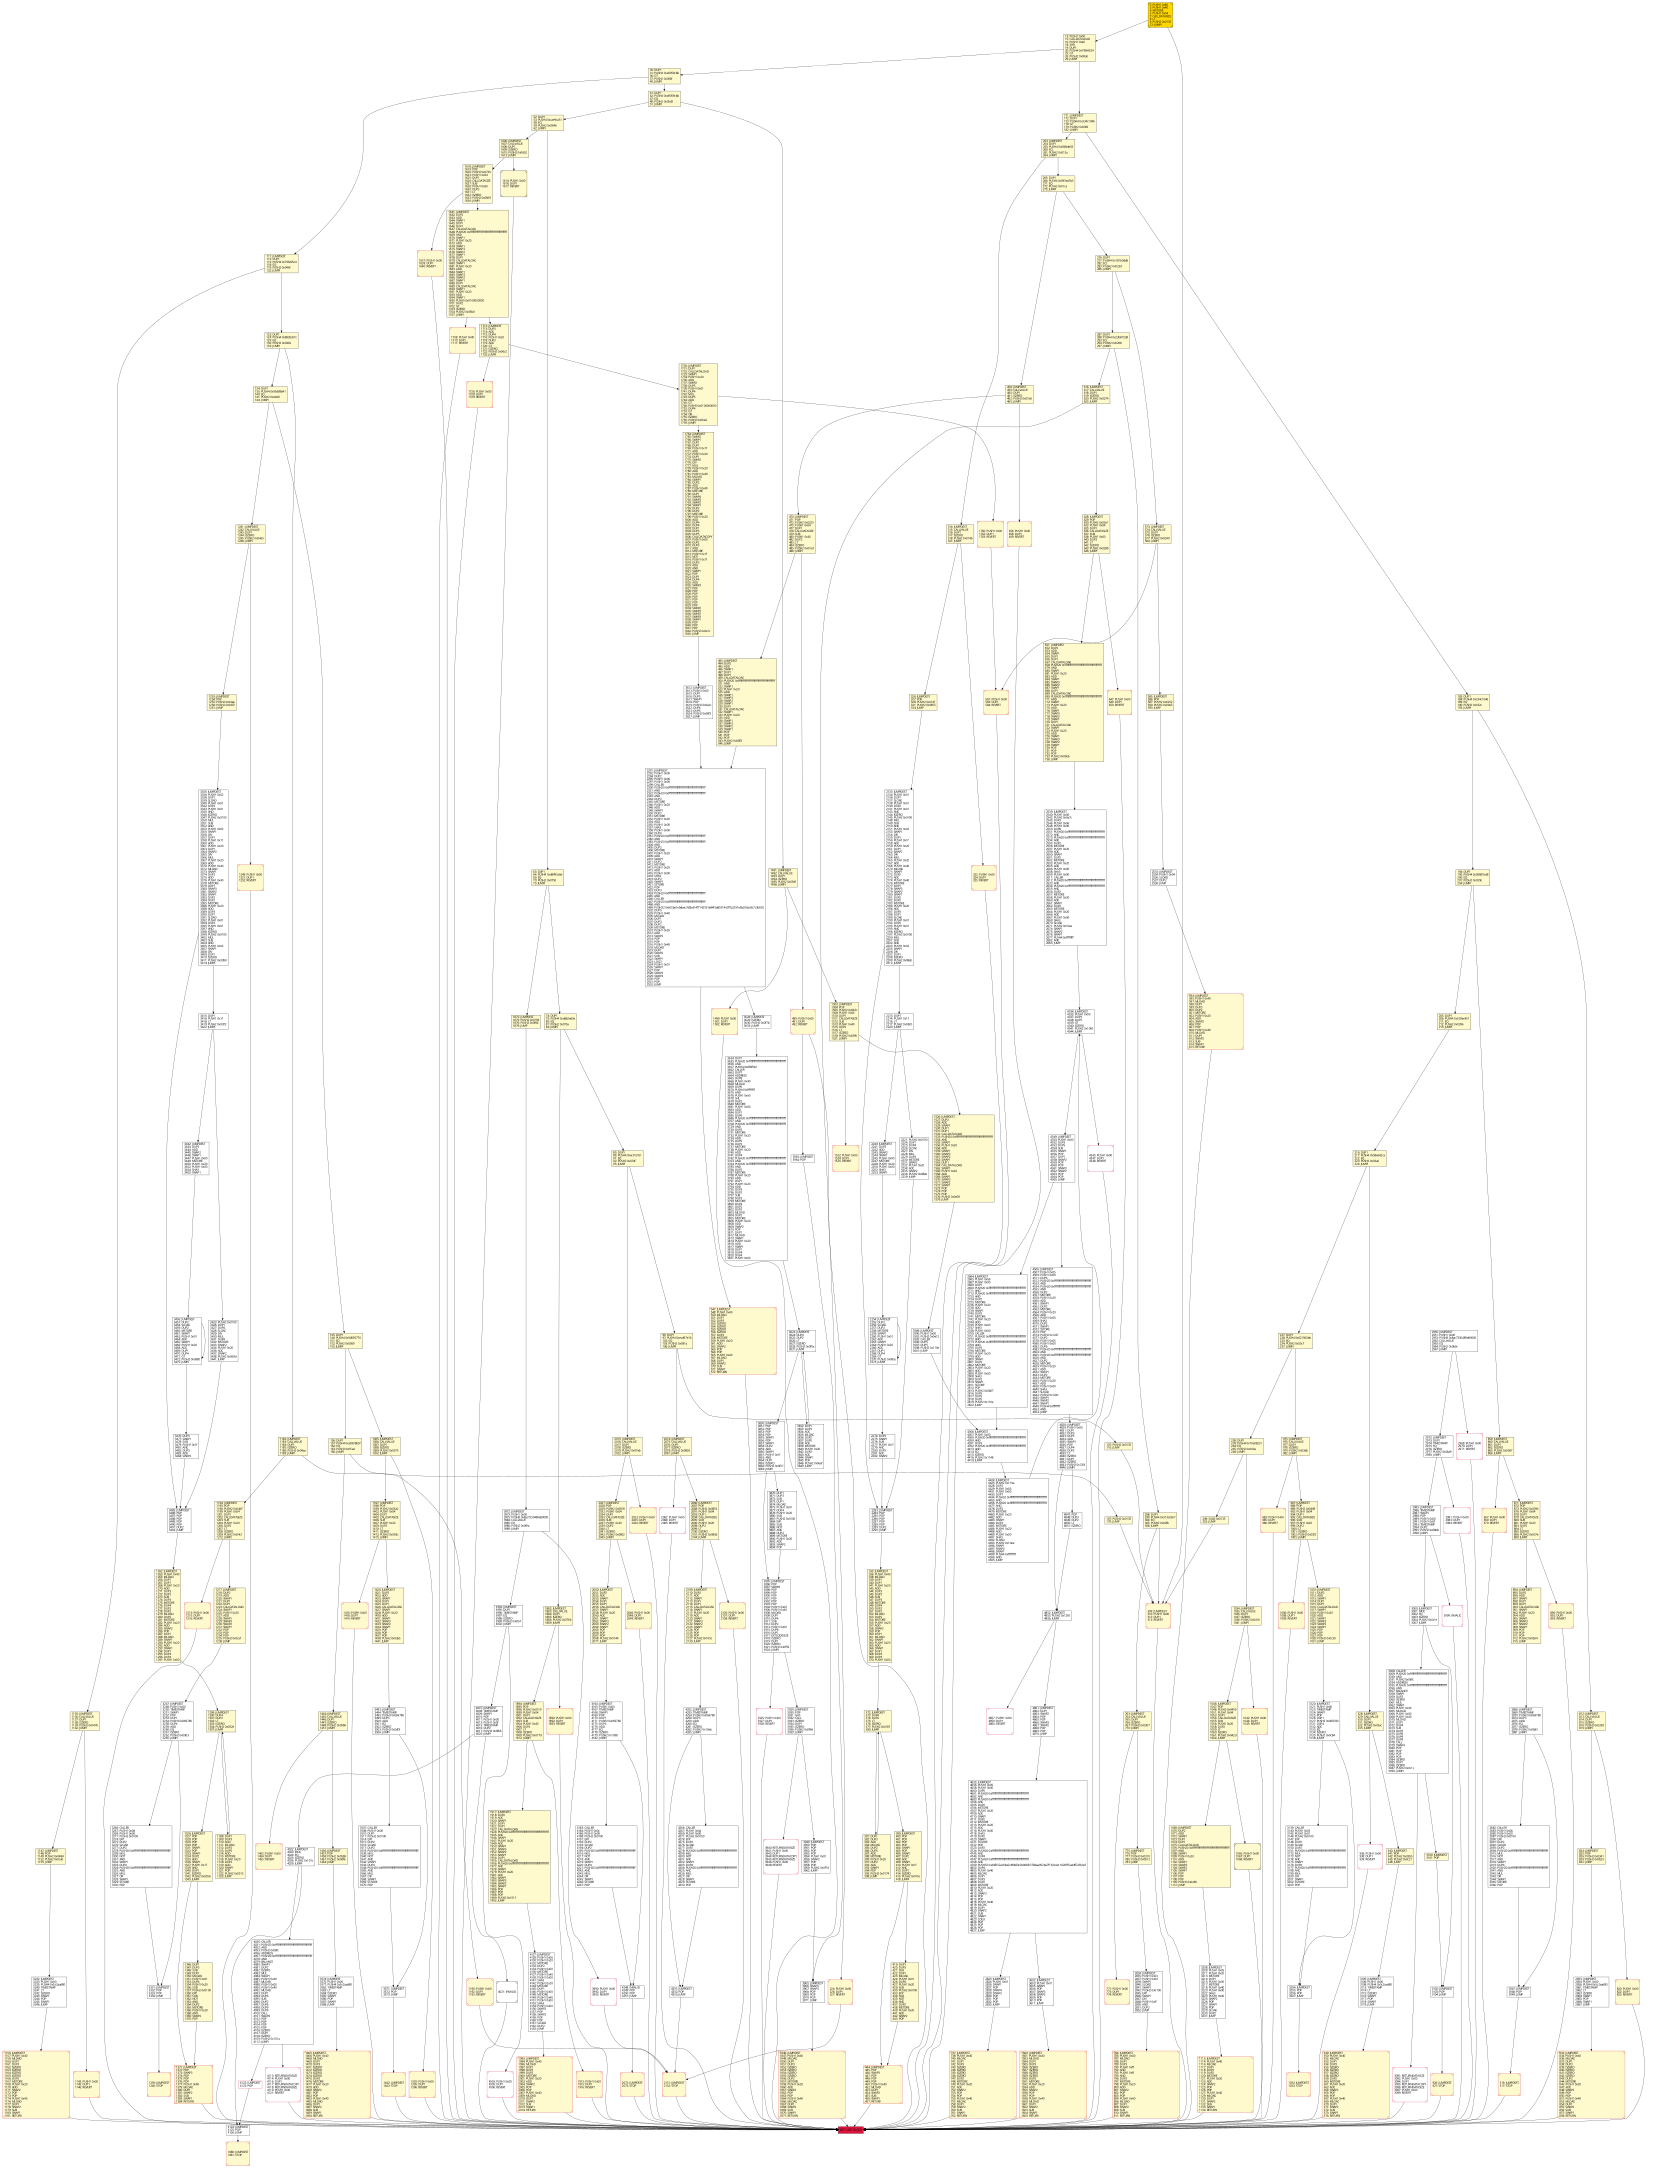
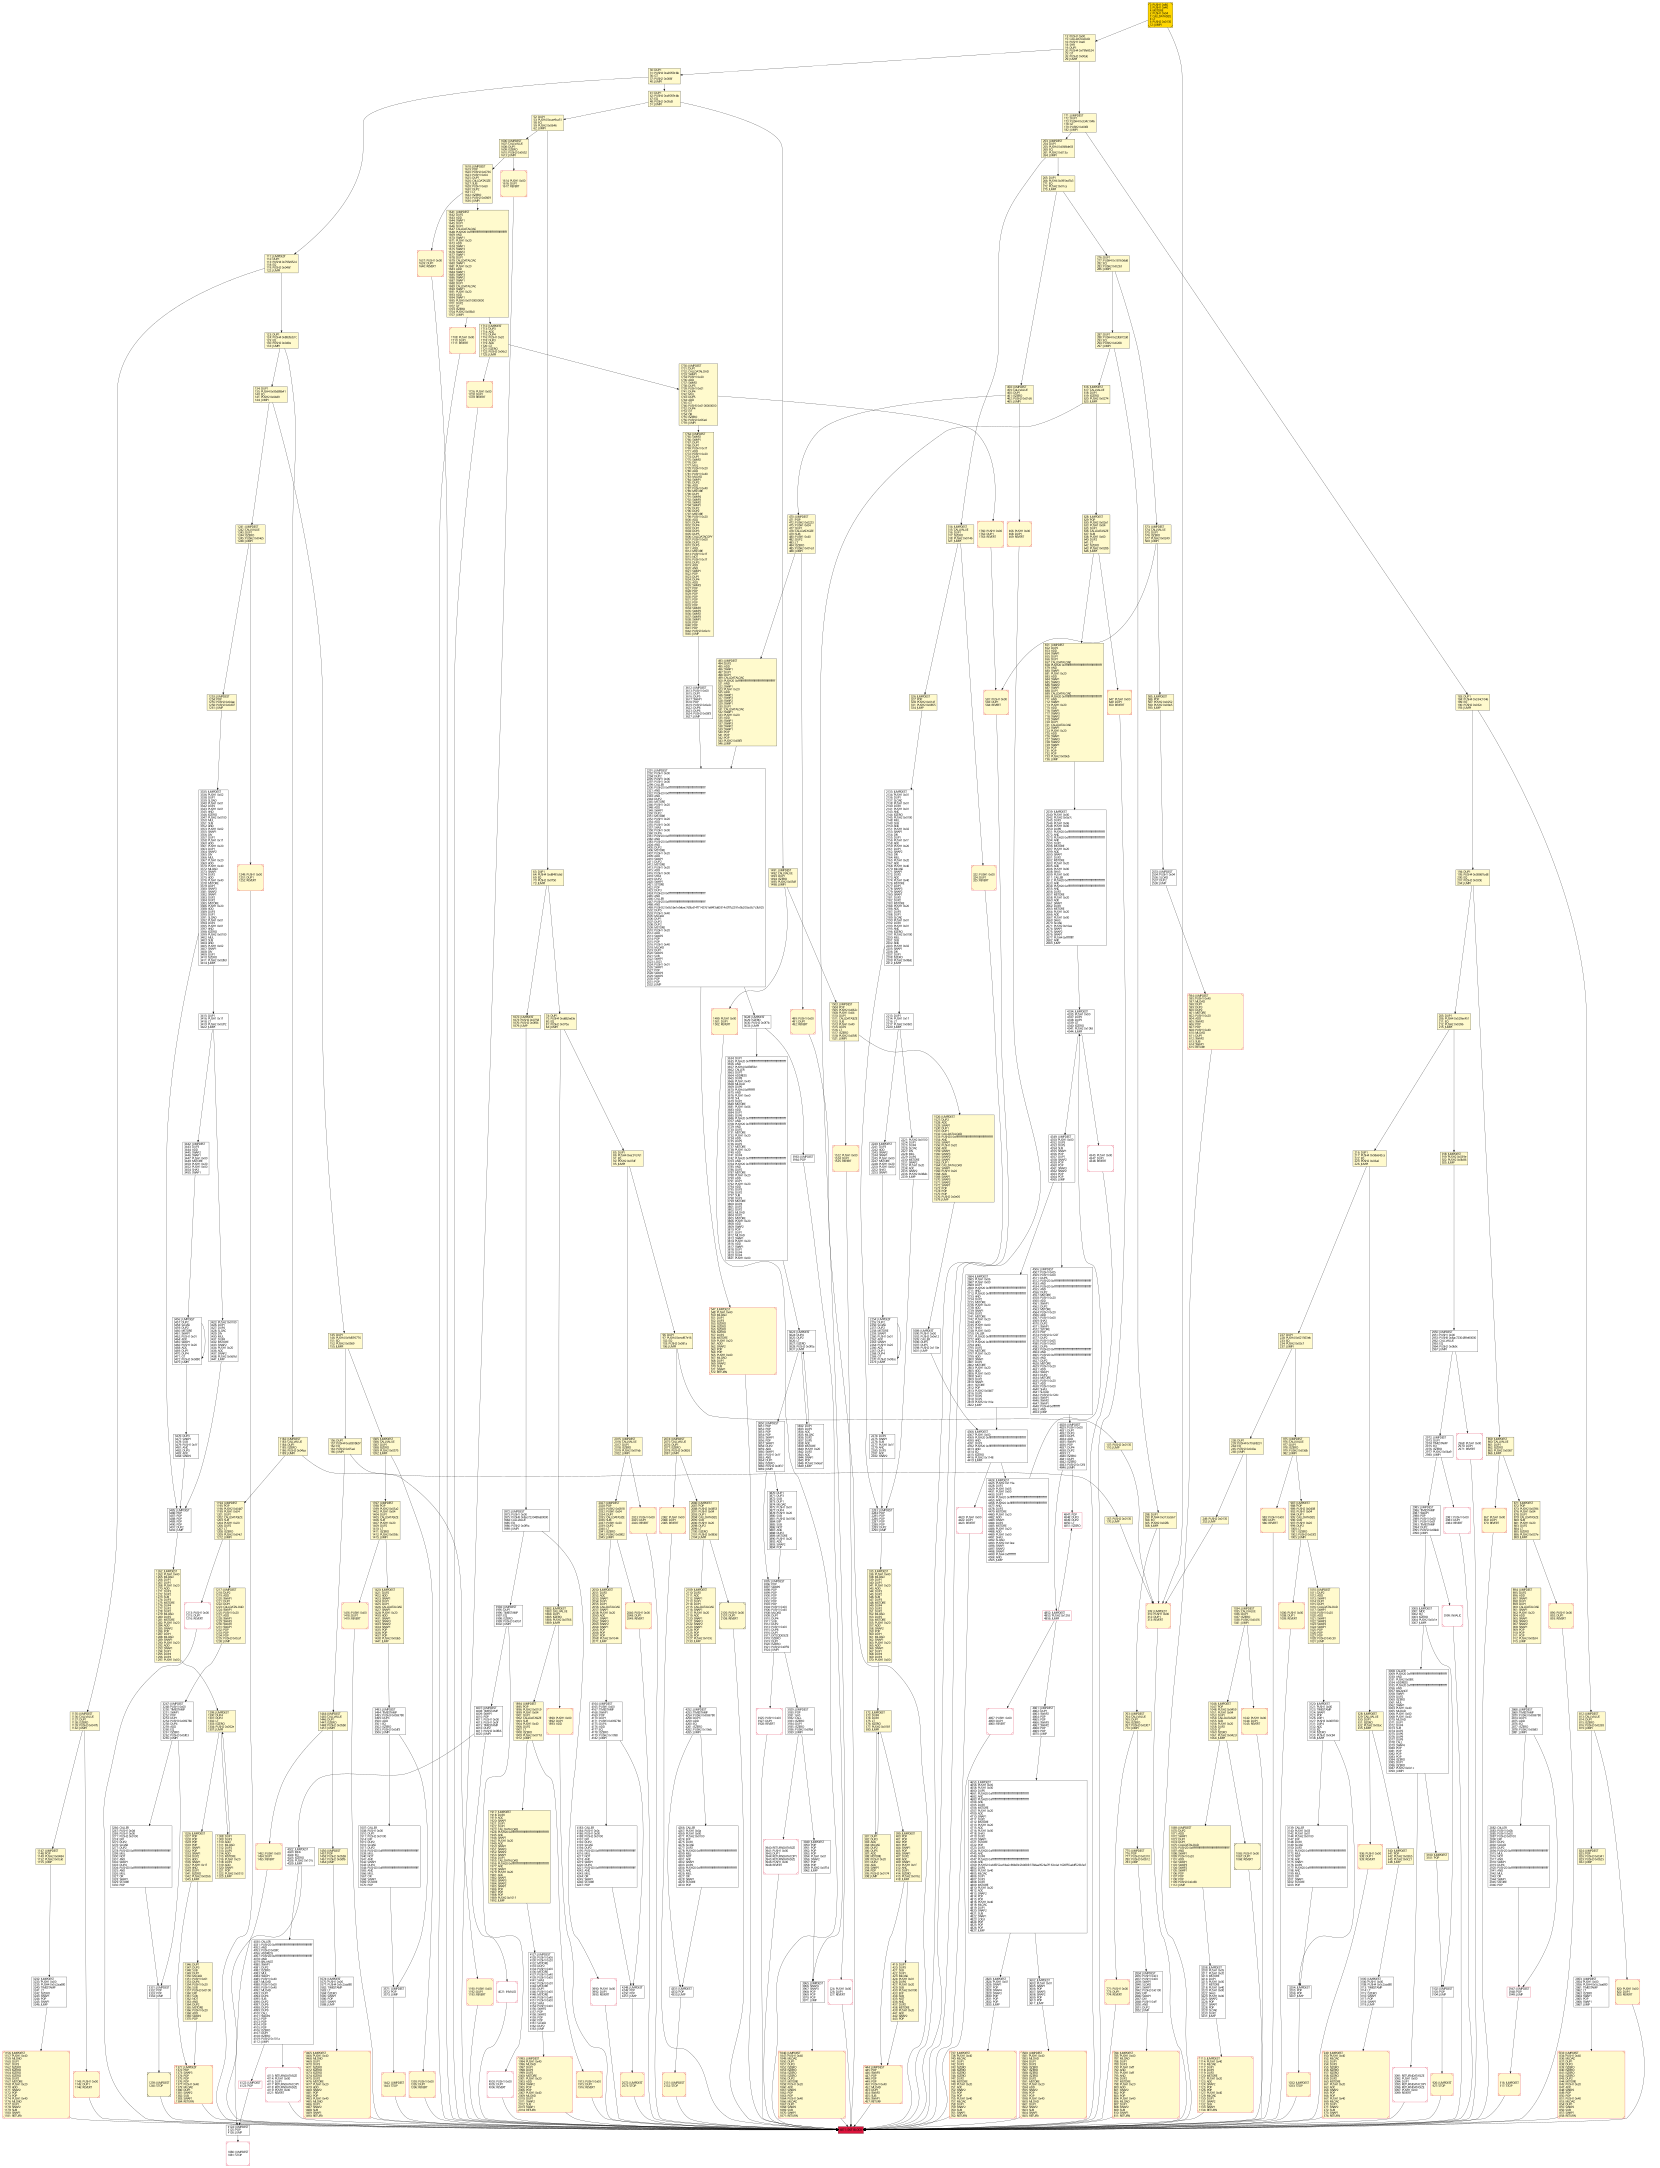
node "1614: PUSH1 0x00 1616: DUP1 1617: REVERT": color black -> crimson
edge "489: PUSH1 0x00 491: DUP1 492: REVERT" -> "3963: JUMPDEST 3964: POP": now "3628: JUMPDEST 3629: ISZERO 3630: PUSH2 0x0f7b 3633: JUMPI" -> "3963: JUMPDEST 3964: POP"
node "918: JUMPDEST 919: PUSH2 0x039e 922: PUSH2 0x0b86 925: JUMP": added
node "2082: PUSH1 0x00 2084: DUP1 2085: REVERT": fillcolor white -> lemonchiffon
node "4420: PUSH1 0x00 4422: DUP1 4423: REVERT": added
node "4847: POP 4848: DUP3 4849: DUP2 4850: LT 4851: ISZERO": color black -> crimson
node "249: SUB2 0x0135 252: JUMP": label "249: SUB2 0x0135 252: JUMP" -> "249: PUSH2 0x0135 252: JUMP"
edge "4847: POP 4848: DUP3 4849: DUP2 4850: LT 4851: ISZERO" -> "4852: JUMPDEST 4853: PUSH2 0x12fd 4856: JUMPI": reversed
node "1213: PUSH1 0x00 1215: DUP1 1216: REVERT": fillcolor lemonchiffon -> white
node "2105: PUSH1 0x00 2107: DUP1 2108: REVERT": color crimson -> black
node "4852: JUMPDEST 4853: PUSH2 0x12fd 4856: JUMPI": color black -> crimson
edge "1522: PUSH1 0x00 1524: DUP1 1525: REVERT" -> "4871: EXIT BLOCK": added
node "1890: PUSH1 0x00 1892: DUP1 1893: REVERT": label "1890: PUSH1 0x00 1892: DUP1 1893: REVERT" -> "1890: PUSH1 0x00 1892: DUP1 1893: ADD"
node "936: PUSH1 0x00 938: DUP1 939: REVERT": fillcolor white -> lemonchiffon
edge "4857: PUSH1 0x00 4859: DUP1 4860: REVERT" -> "4871: EXIT BLOCK": added
node "4021: INVALID": color black -> crimson
node "4248: INVALID 4249: POP 4250: POP 4251: JUMP": label "4248: INVALID 4249: POP 4250: POP 4251: JUMP" -> "4248: JUMPDEST 4249: POP 4250: POP 4251: JUMP"
node "624: PUSH1 0x00 626: DUP1 627: REVERT": fillcolor lemonchiffon -> white
node "2947: JUMPDEST 2948: POP 2949: JUMP": color black -> crimson
edge "3990: PUSH1 0x00 3992: DUP1 3993: REVERT" -> "2131: JUMPDEST 2132: STOP": now "3990: PUSH1 0x00 3992: DUP1 3993: REVERT" -> "4871: EXIT BLOCK"
edge "1190: PUSH1 0x00 1192: DUP1 1193: REVERT" -> "2131: JUMPDEST 2132: STOP": now "1190: PUSH1 0x00 1192: DUP1 1193: REVERT" -> "4871: EXIT BLOCK"
edge "624: PUSH1 0x00 626: DUP1 627: REVERT" -> "2131: JUMPDEST 2132: STOP": now "624: PUSH1 0x00 626: DUP1 627: REVERT" -> "4871: EXIT BLOCK"
node "1239: JUMPDEST 1240: STOP": color crimson -> black
edge "1452: PUSH1 0x00 1454: DUP1 1455: REVERT" -> "4871: EXIT BLOCK": added
edge "771: PUSH1 0x00 773: DUP1 774: REVERT" -> "4871: EXIT BLOCK": added
edge "1239: JUMPDEST 1240: STOP" -> "4871: EXIT BLOCK": added
edge "1032: JUMPDEST 1033: STOP" -> "4871: EXIT BLOCK": added
node "1880: JUMPDEST 1881: STOP": fillcolor lemonchiffon -> white
